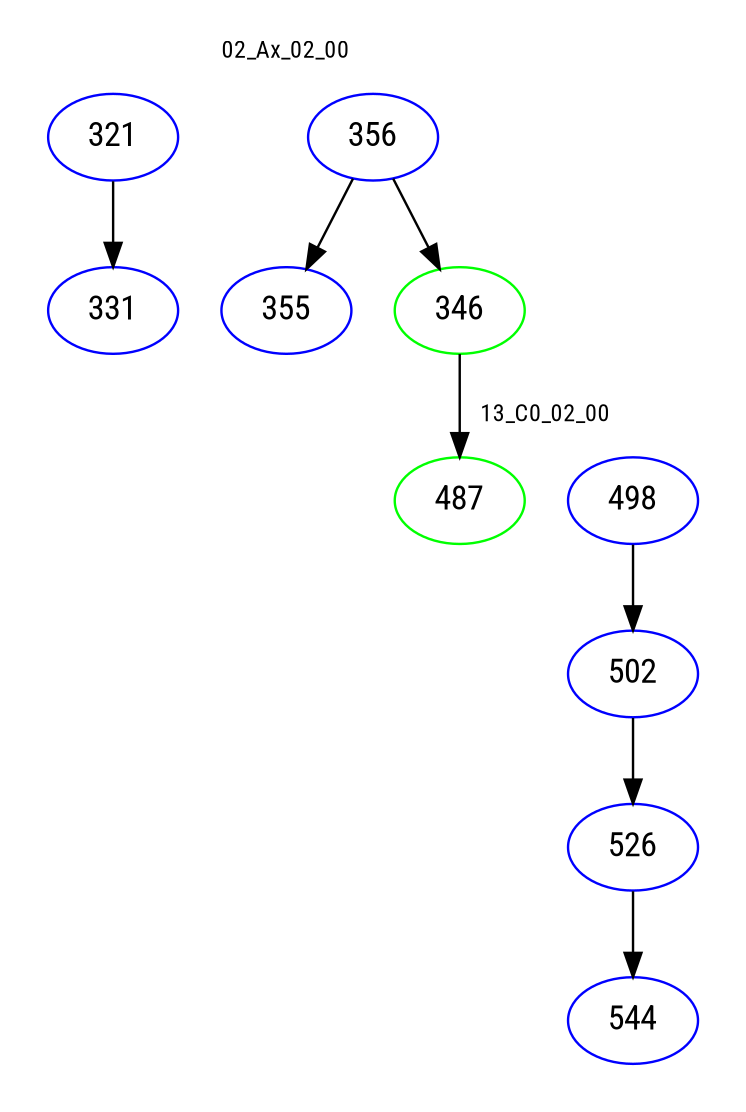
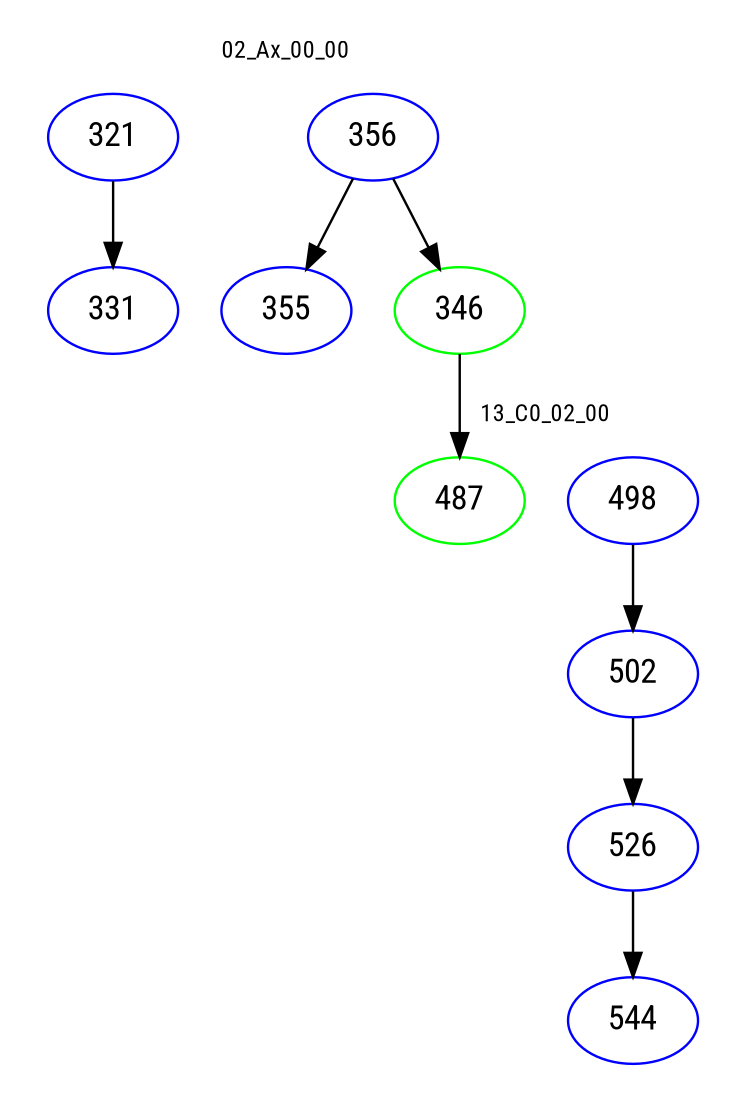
cluster "02_Ax_02_00": label "02_Ax_02_00" -> "02_Ax_00_00"
